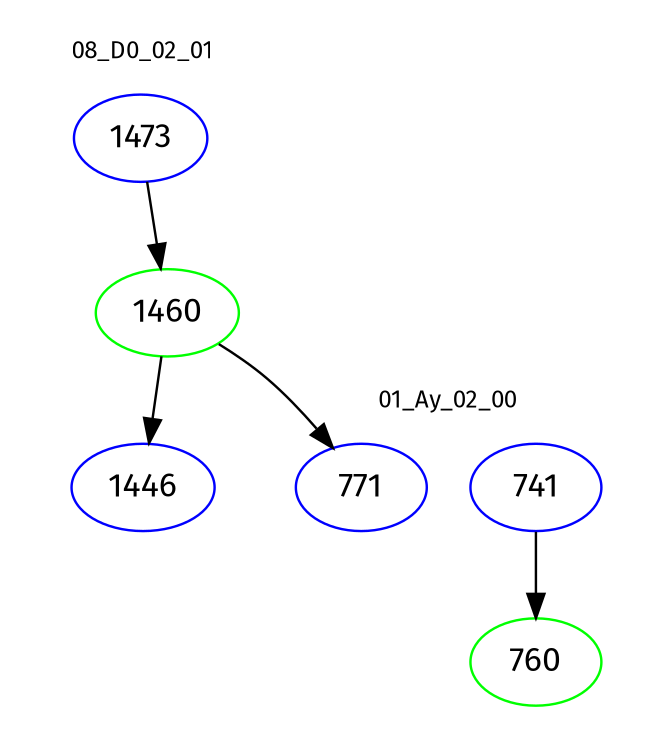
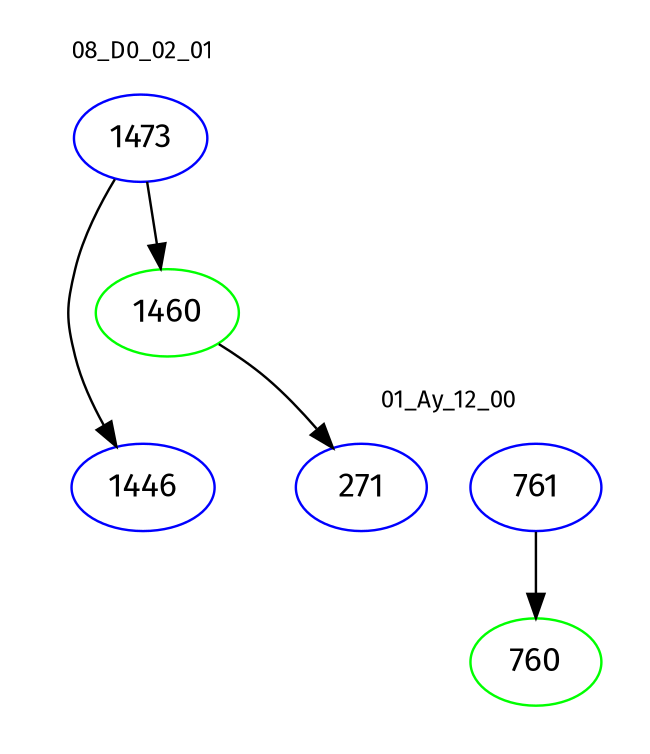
edge "1460" -> "1446": now "1473" -> "1446"
cluster "01_Ay_02_00": label "01_Ay_02_00" -> "01_Ay_12_00"
node "771": label "771" -> "271"
node "741": label "741" -> "761"
